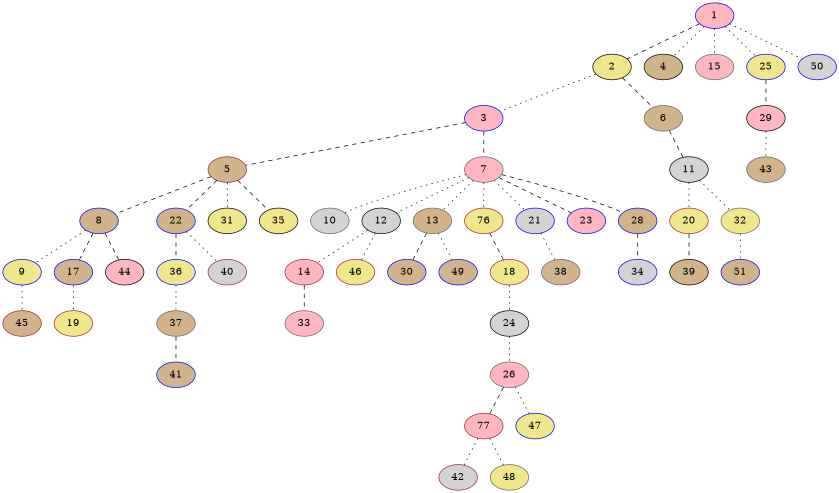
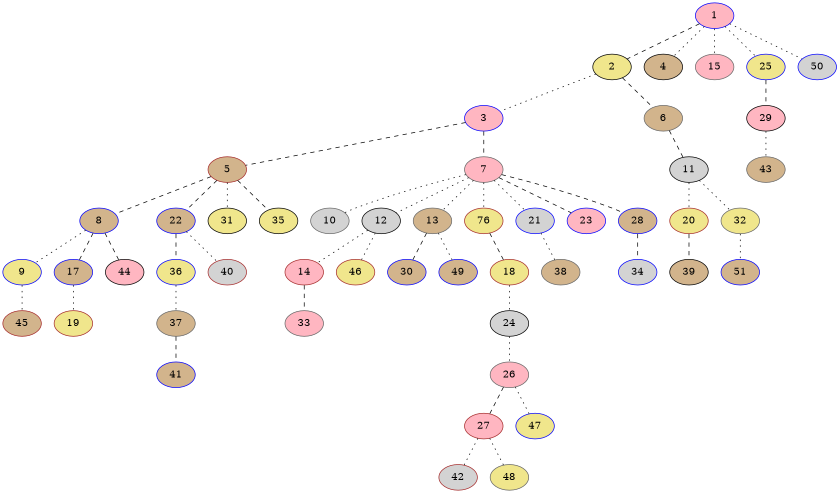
node "77": label "77" -> "27"
